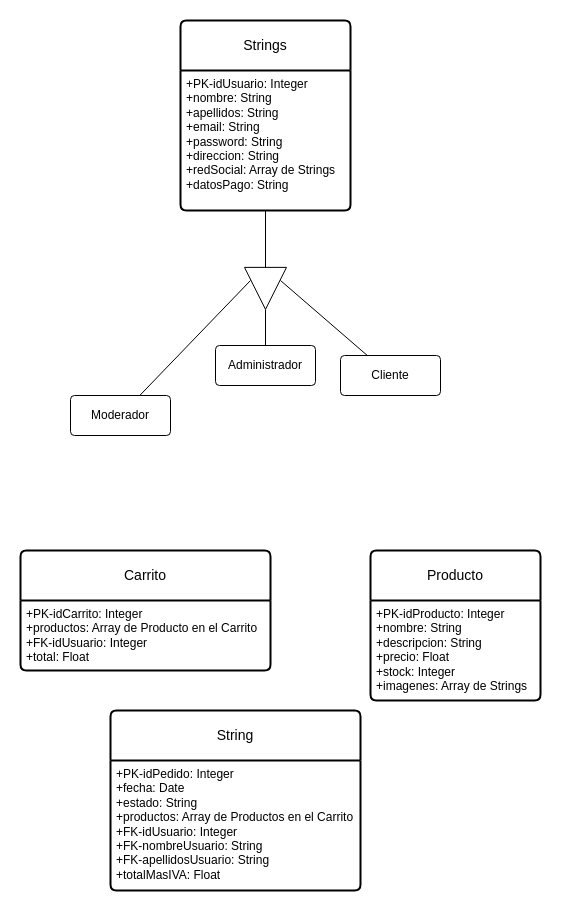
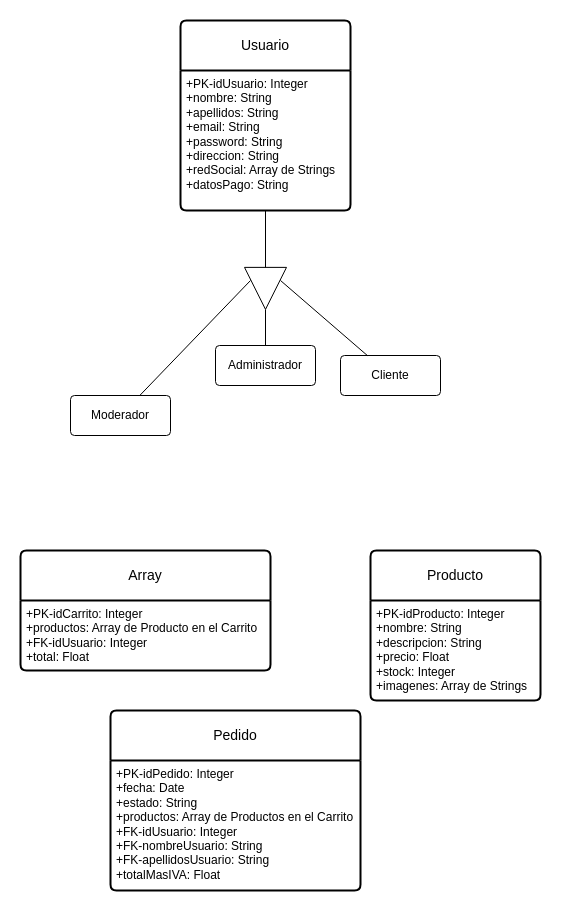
node "Strings": label "Strings" -> "Usuario"
node "Carrito": label "Carrito" -> "Array"
node "String": label "String" -> "Pedido"
